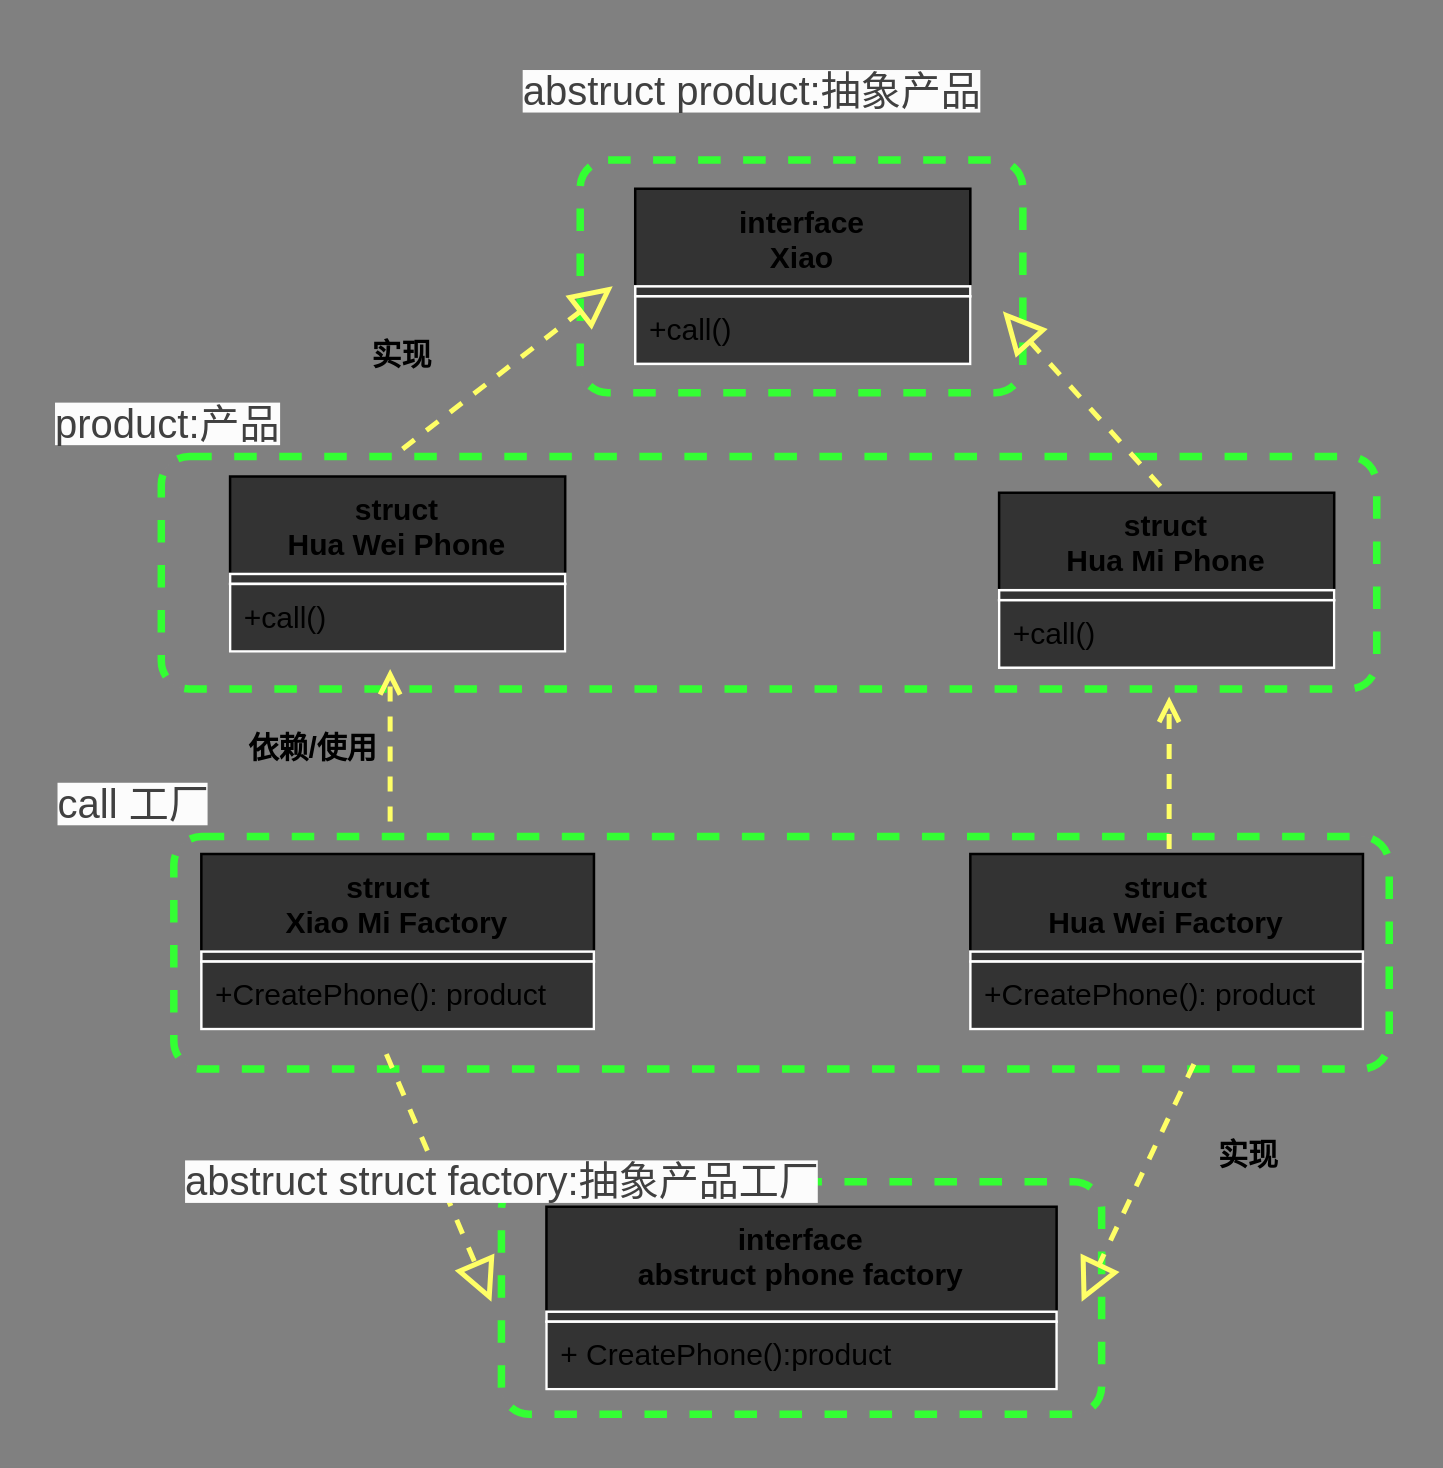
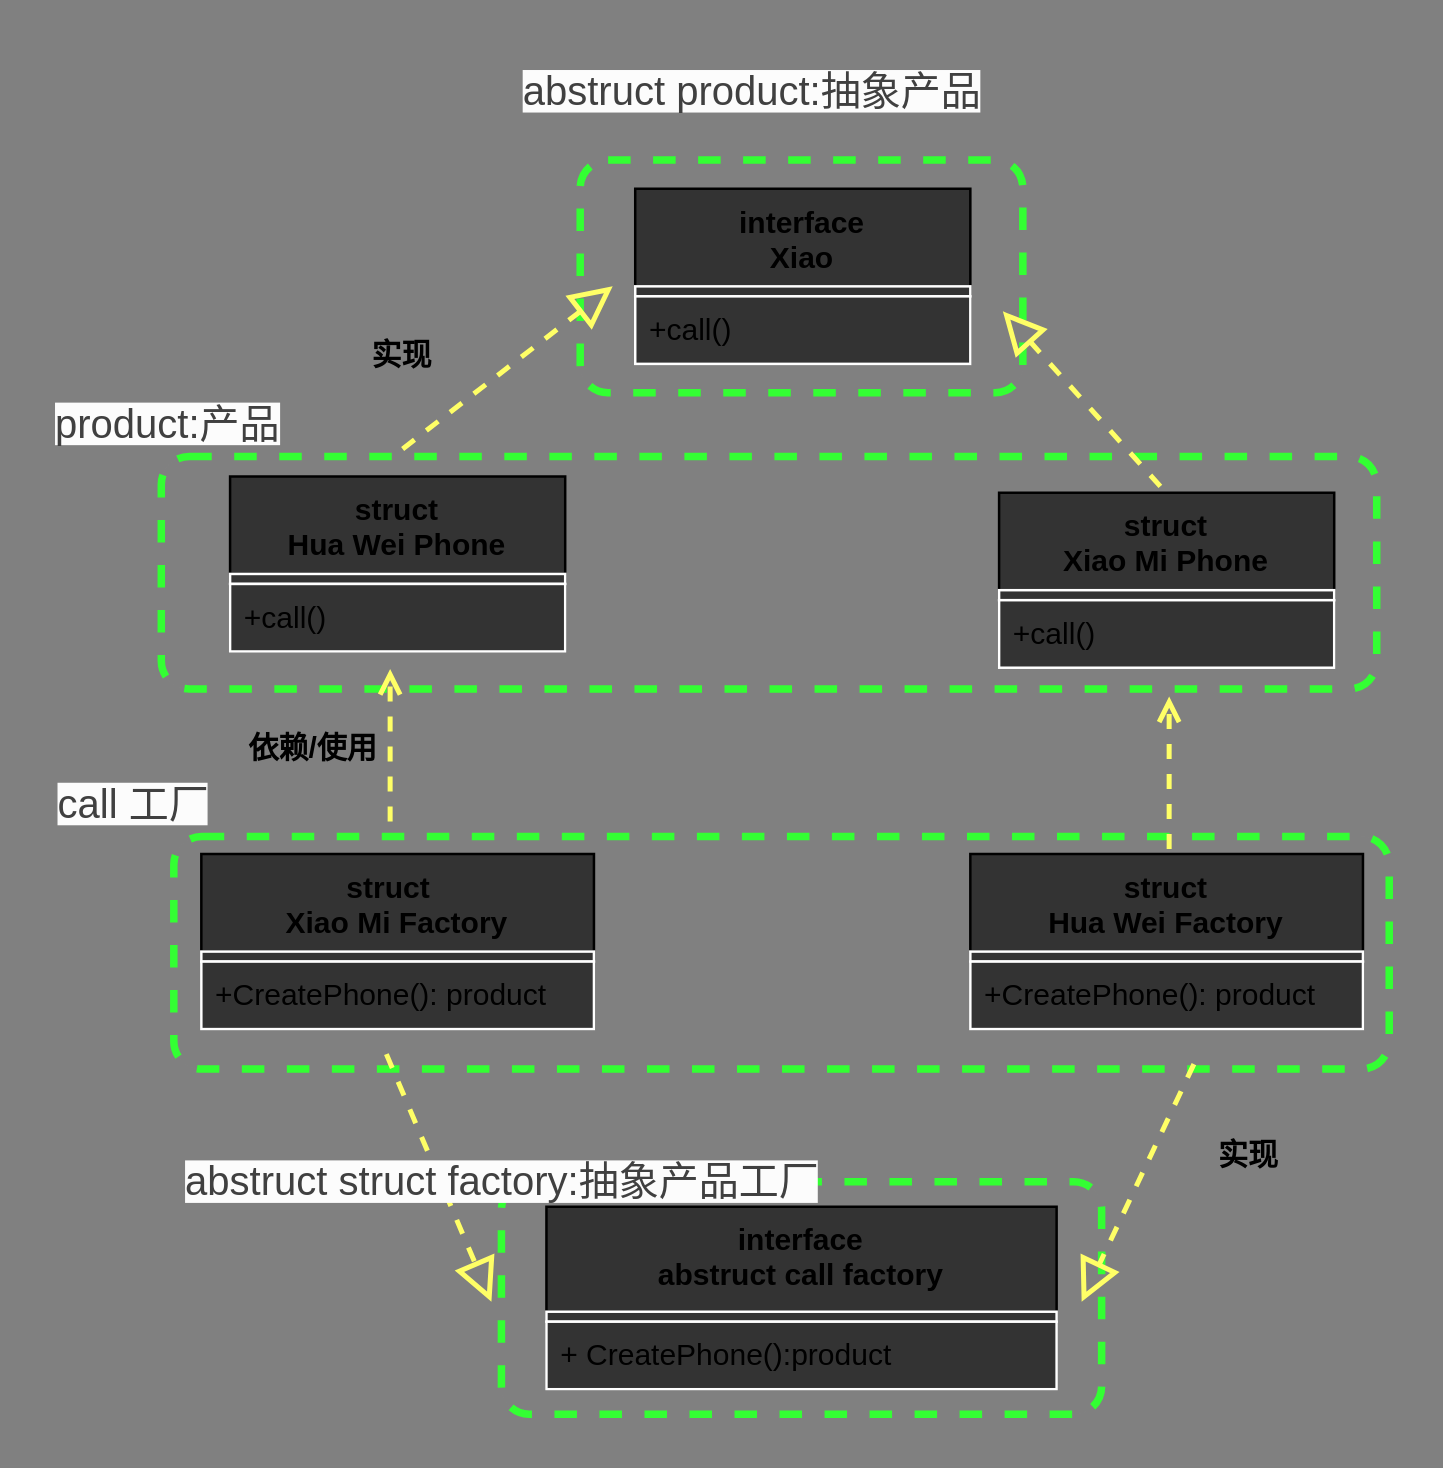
node "struct Hua Mi Phone": label "struct Hua Mi Phone" -> "struct Xiao Mi Phone"
node "interface abstruct phone factory": label "interface abstruct phone factory" -> "interface abstruct call factory"
